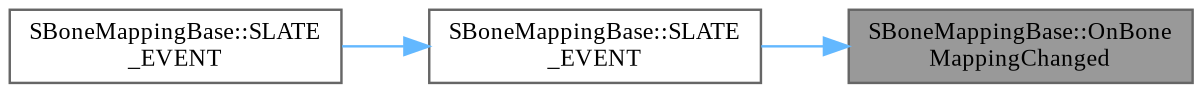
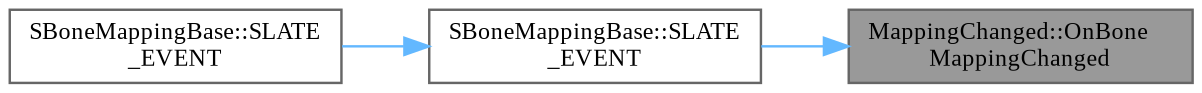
node "SBoneMappingBase::OnBone MappingChanged": label "SBoneMappingBase::OnBone MappingChanged" -> "MappingChanged::OnBone MappingChanged"
